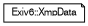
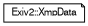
node "Exiv6::XmpData": label "Exiv6::XmpData" -> "Exiv2::XmpData"
